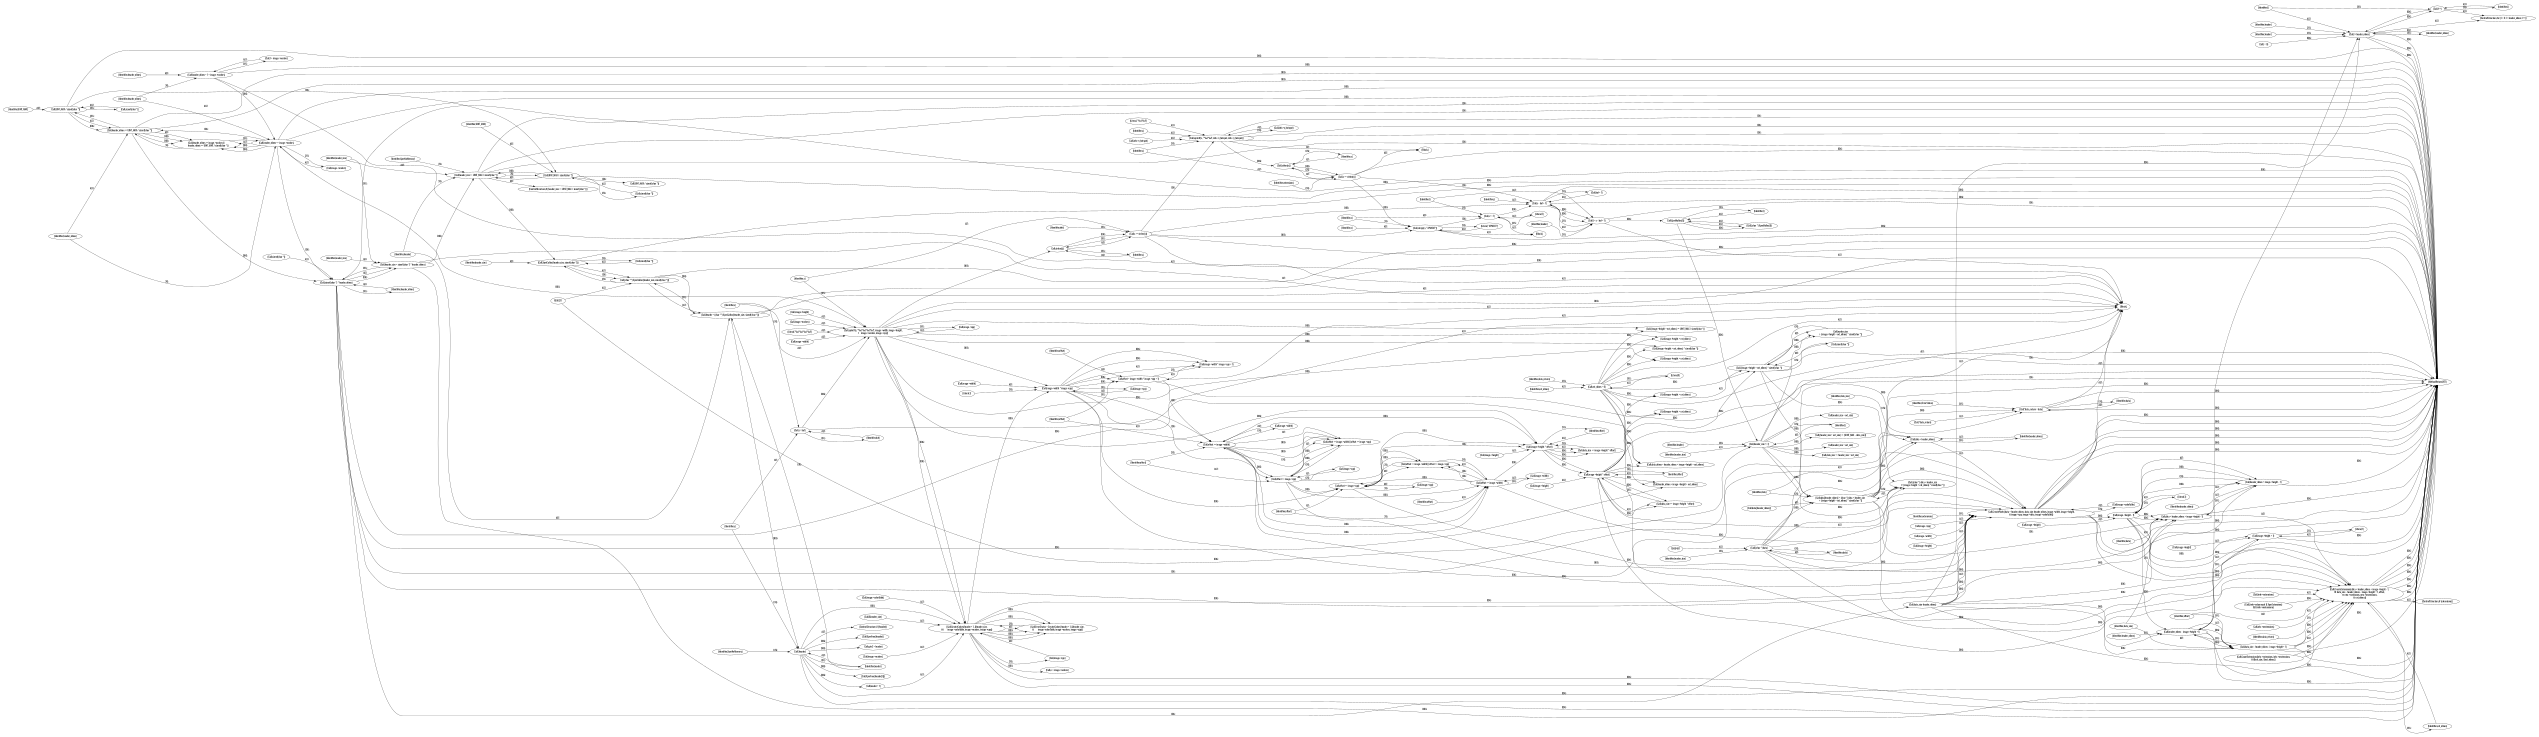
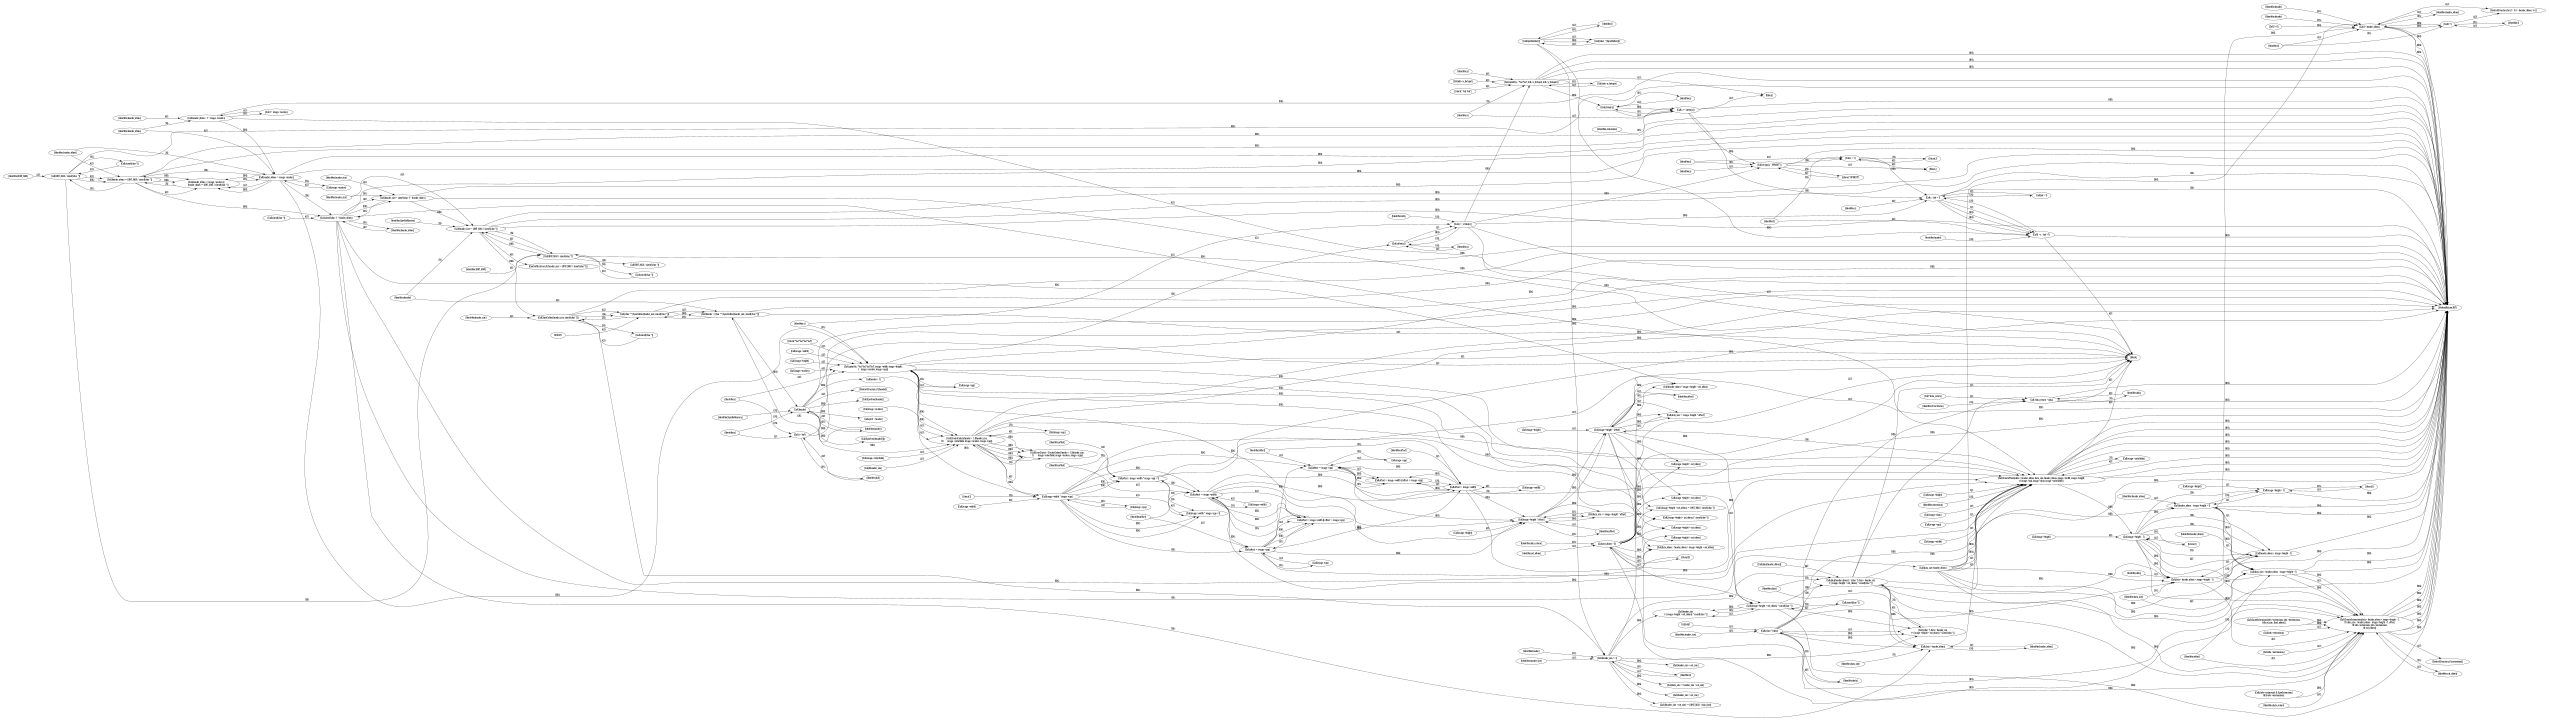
edge "(Call,l = s - buf + 1)" -> "(Call,XpmMalloc(l))": reversed
node "(Call,image->data)": added
edge "1000217" -> "(Call,header_size += l)": now "(Call,XpmCalloc(header_size, sizeof(char *)))" -> "(Call,header_size += l)"
node "(Call,n = image->ncolors)": removed
